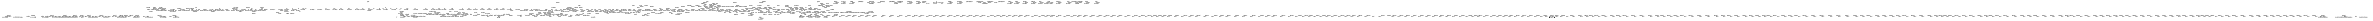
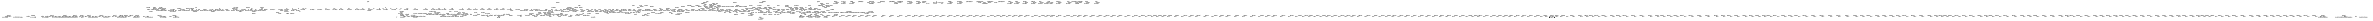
edge "epcis:BizTransaction" -> "epcis:Nutrient": now "epcis:NutritionInformation" -> "epcis:Nutrient"
node "obo:FOODON_03530240": added
